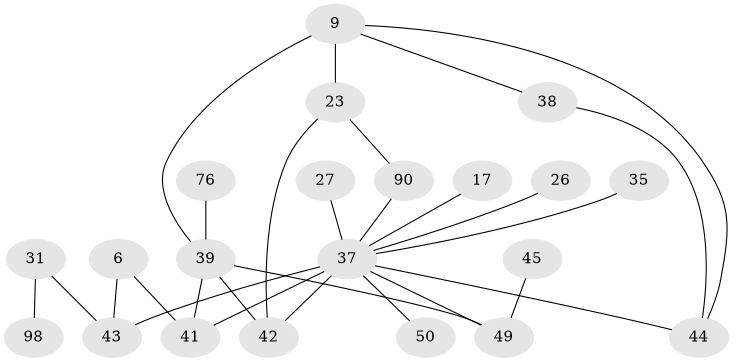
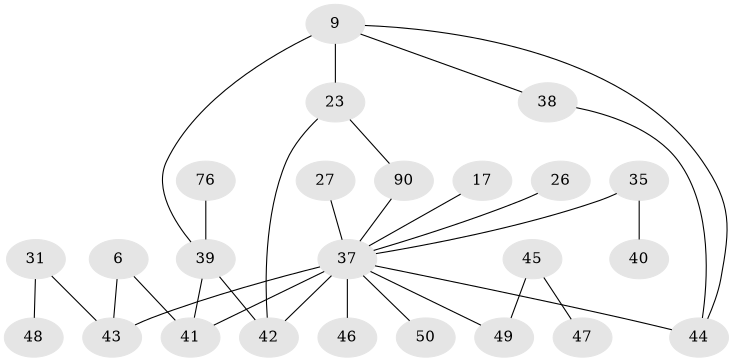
node "40": added
edge "39" -- "49": removed
node "98": label "98" -> "48"
node "46": added
node "47": added
